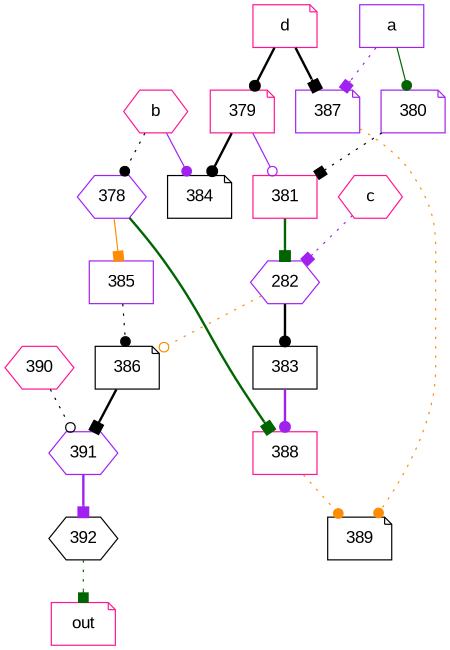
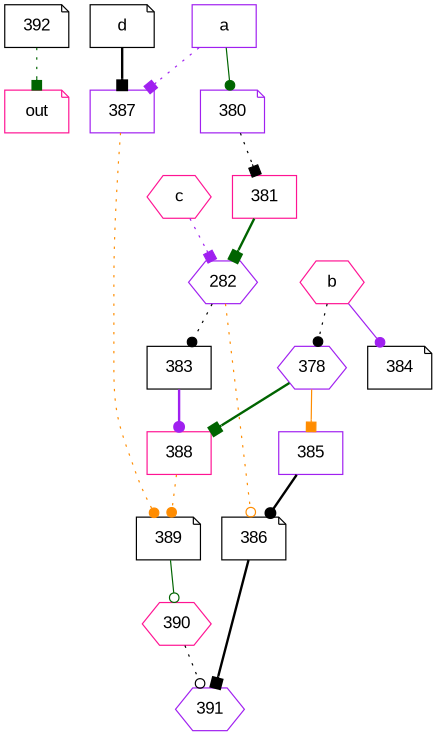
node "d": color deeppink -> black
node "379": removed
node "387": shape note -> box
edge "385" -> "386": style dotted -> bold
edge "282" -> "383": style bold -> dotted
edge "391" -> "392": removed
node "392": shape hexagon -> note
edge "389" -> "390": added
